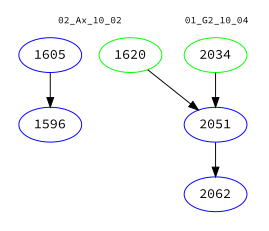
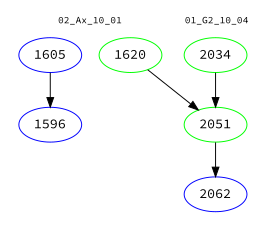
cluster "02_Ax_10_02": label "02_Ax_10_02" -> "02_Ax_10_01"
node "2051": color blue -> green
